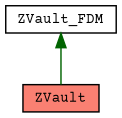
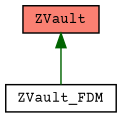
edge "ZVault" -> "ZVault_FDM": reversed
